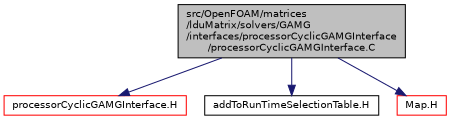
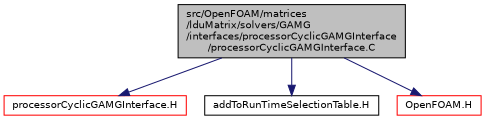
node "Map.H": label "Map.H" -> "OpenFOAM.H"
